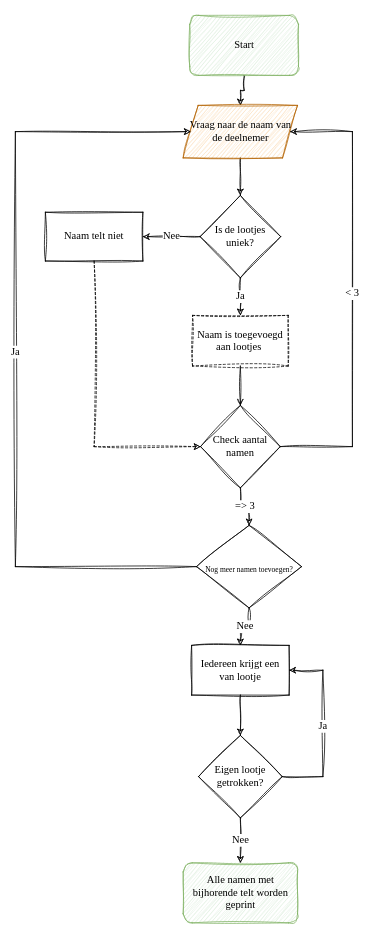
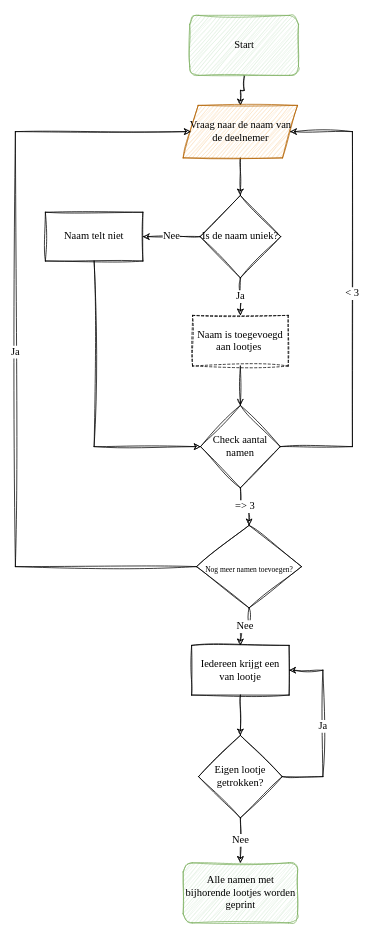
node "Is de lootjes uniek?": label "Is de lootjes uniek?" -> "Is de naam uniek?"
edge "Naam telt niet" -> "Check aantal namen": style dashed -> solid
node "Alle namen met bijhorende telt worden geprint": label "Alle namen met bijhorende telt worden geprint" -> "Alle namen met bijhorende lootjes worden geprint"
